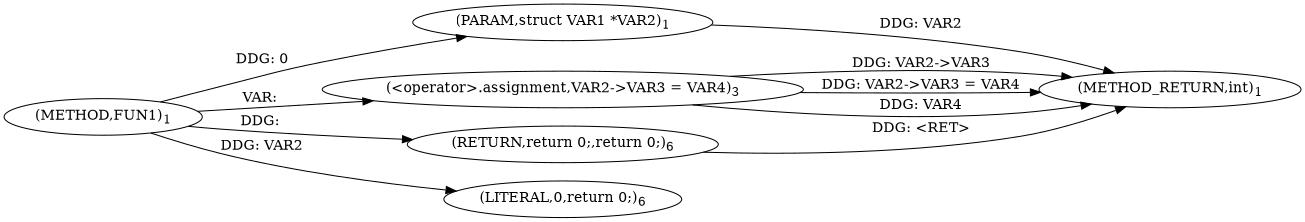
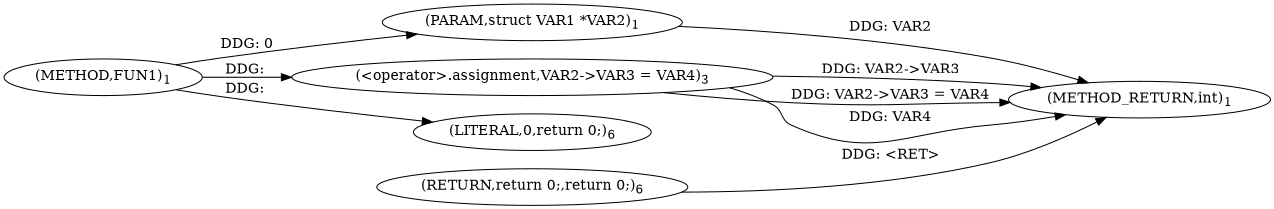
edge "(METHOD,FUN1)" -> "(<operator>.assignment,VAR2->VAR3 = VAR4)": label "VAR: " -> "DDG: "
edge "(METHOD,FUN1)" -> "(RETURN,return 0;,return 0;)": removed, label "DDG:"
edge "(METHOD,FUN1)" -> "(LITERAL,0,return 0;)": label "DDG: VAR2" -> "DDG: "
